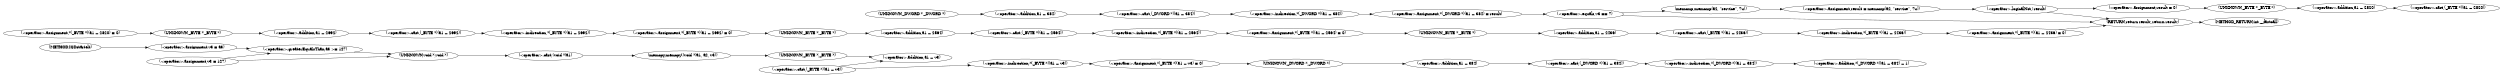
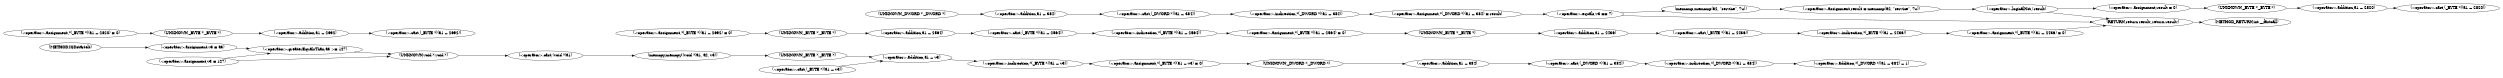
node "(<operator>.indirection,*(_BYTE *)(a1 + 2692))": removed
edge "(<operator>.cast,(_BYTE *)(a1 + v3))" -> "(<operator>.indirection,*(_BYTE *)(a1 + v3))": now "(<operator>.addition,a1 + v3)" -> "(<operator>.indirection,*(_BYTE *)(a1 + v3))"
